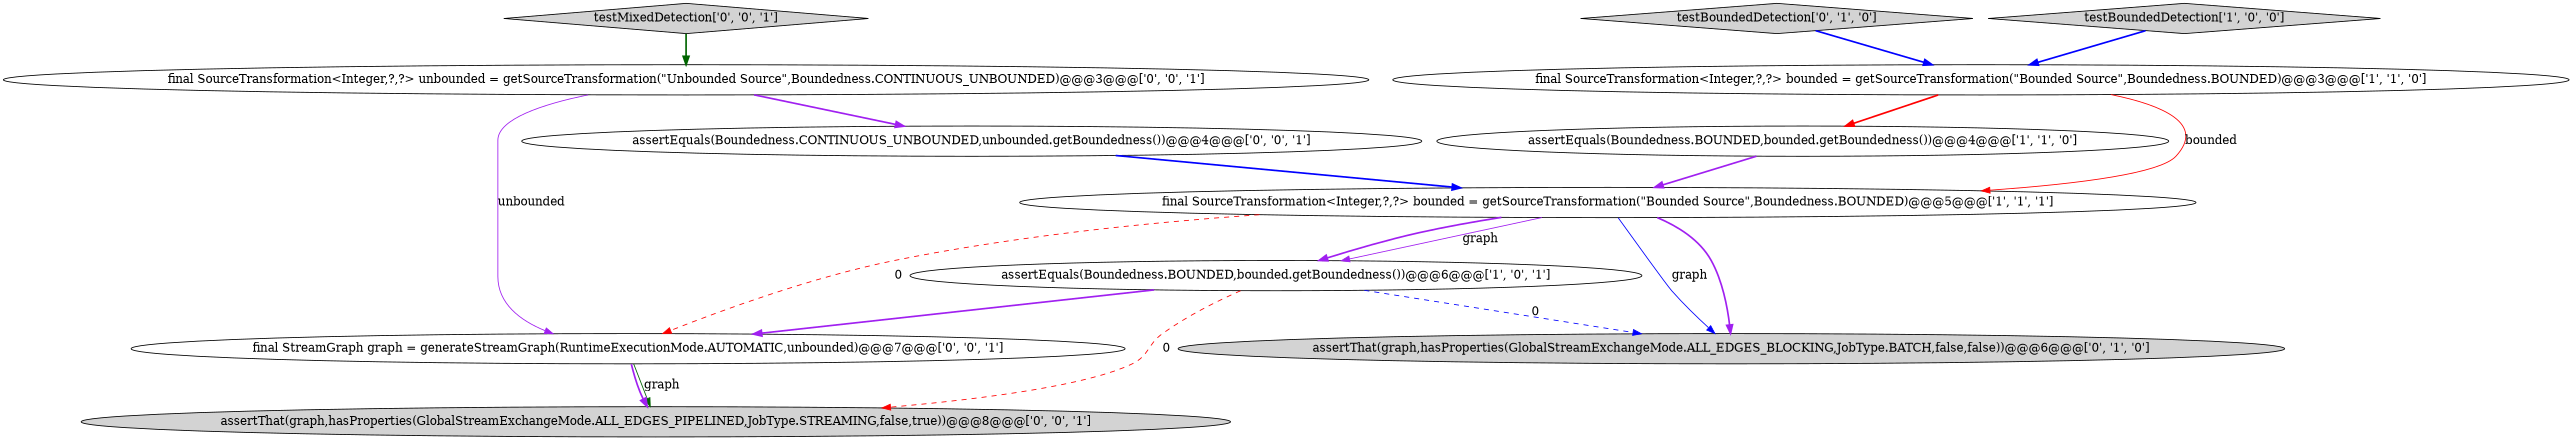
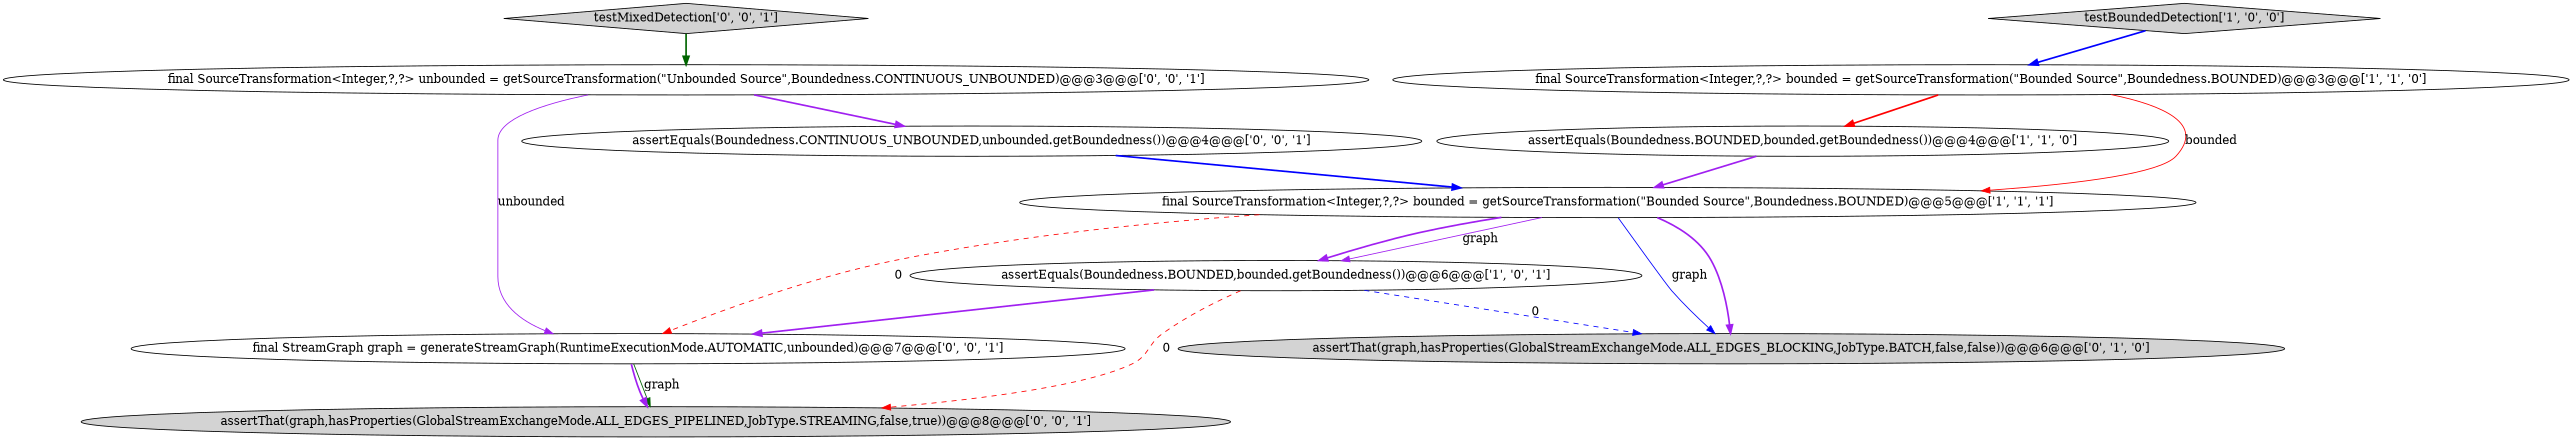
node "testBoundedDetection['0', '1', '0']": removed
